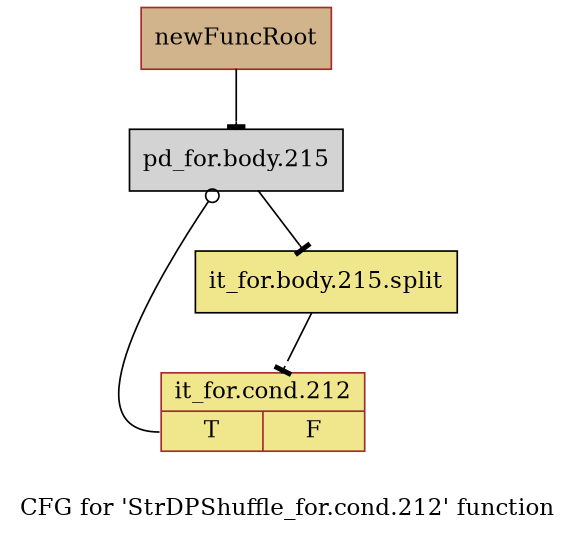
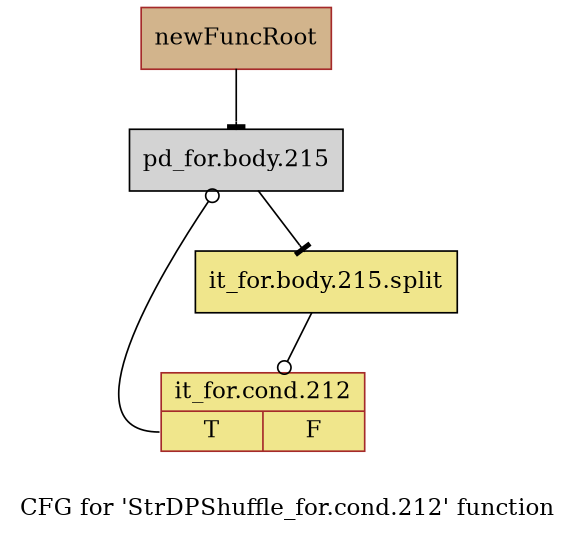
edge "it_for.body.215.split" -> "it_for.cond.212": arrowhead tee -> odot
